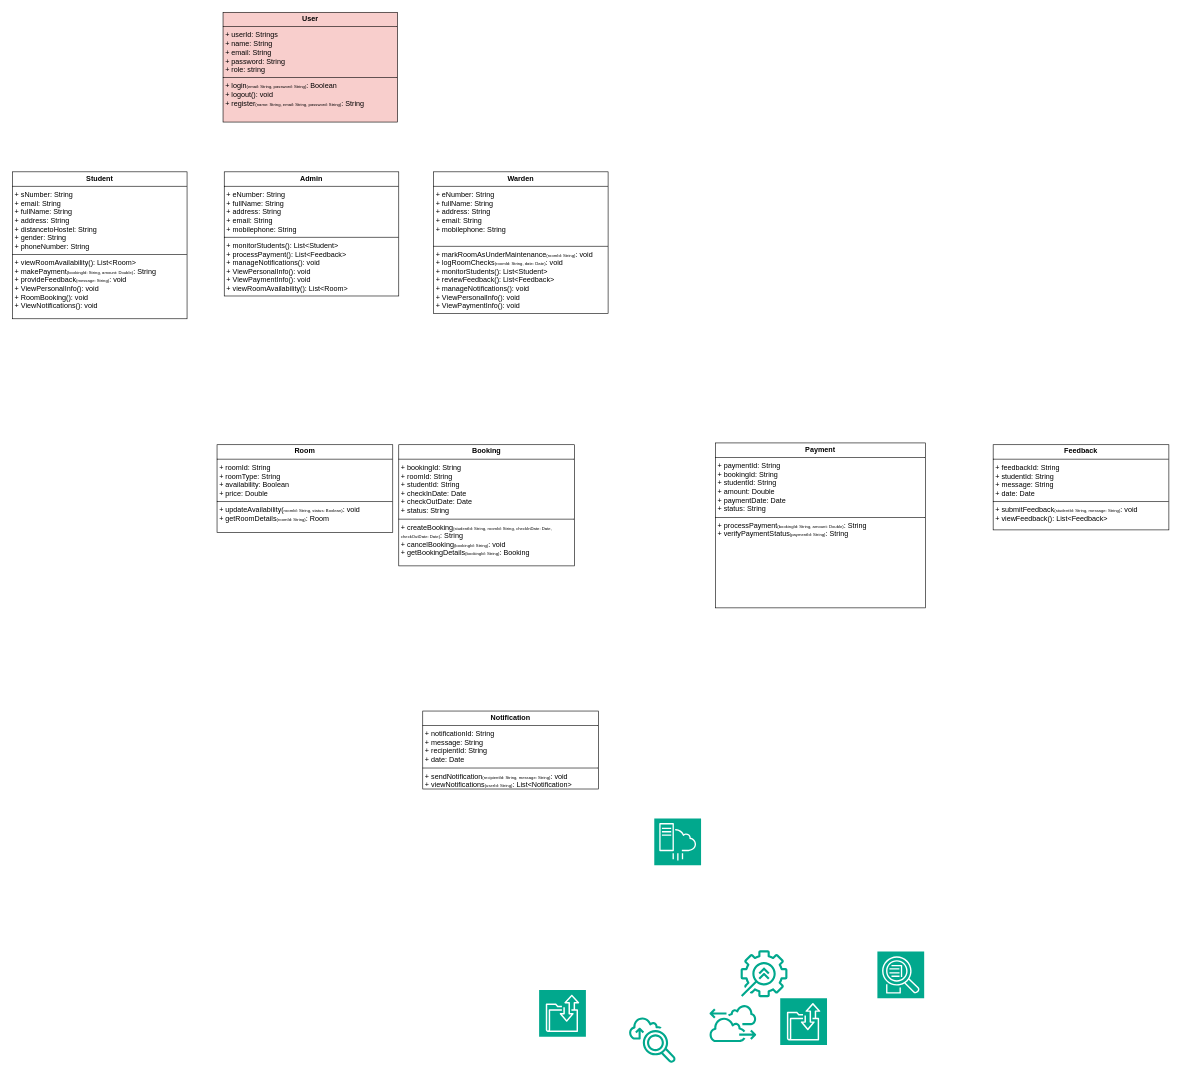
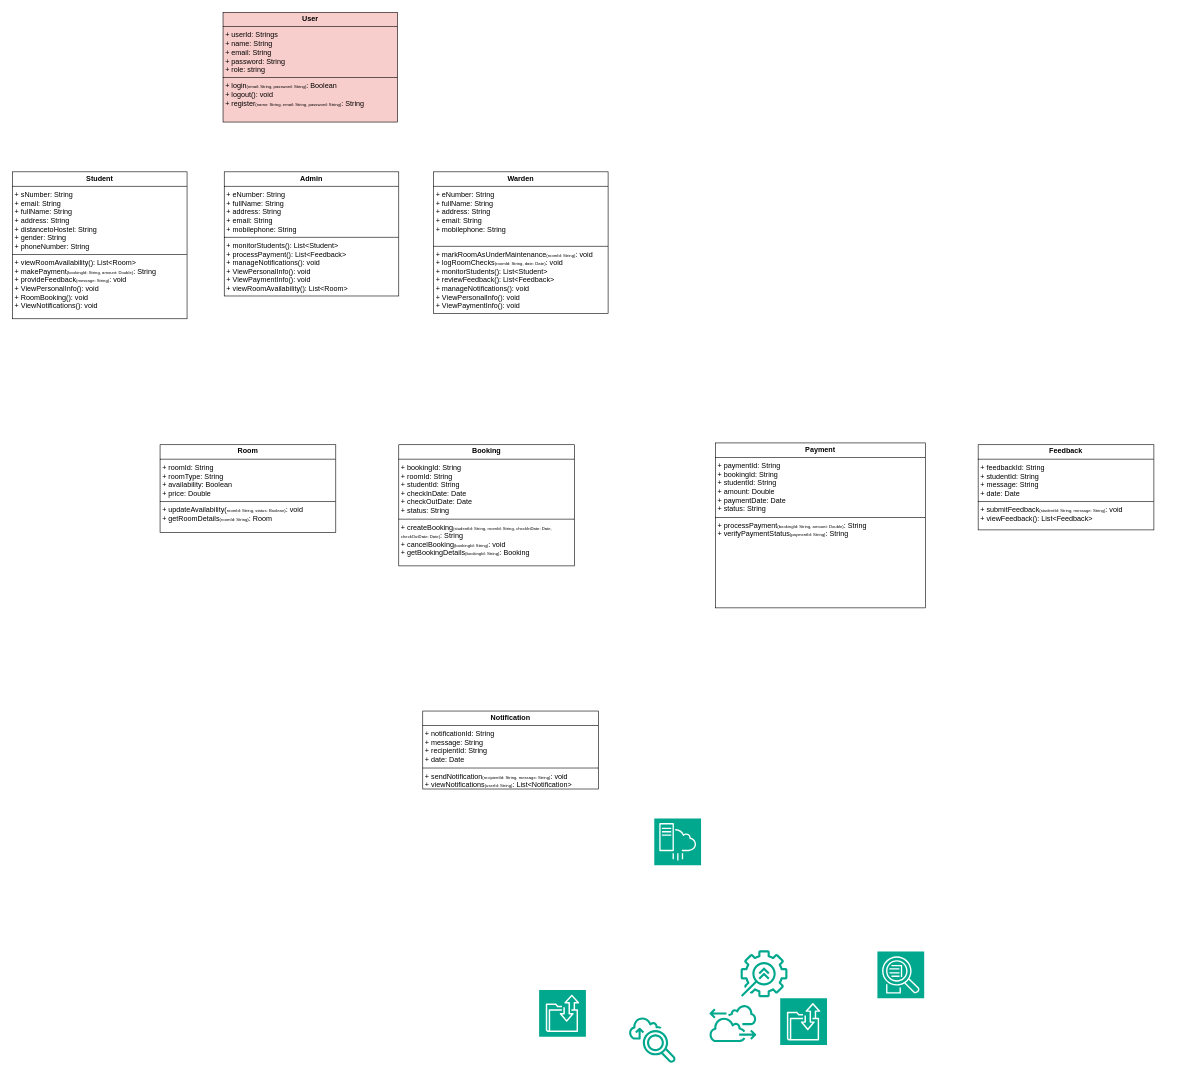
node "Feedback + feedbackId: String + studentId: String + message: String + date: Date + submitFeedback(studentId: String, message: String): void + viewFeedback(): List<Feedback>": moved (1081, 488) -> (1066, 488)
node "Room + roomId: String + roomType: String + availability: Boolean + price: Double + updateAvailability(roomId: String, status: Boolean): void + getRoomDetails(roomId: String): Room": moved (305, 489) -> (248, 489)
